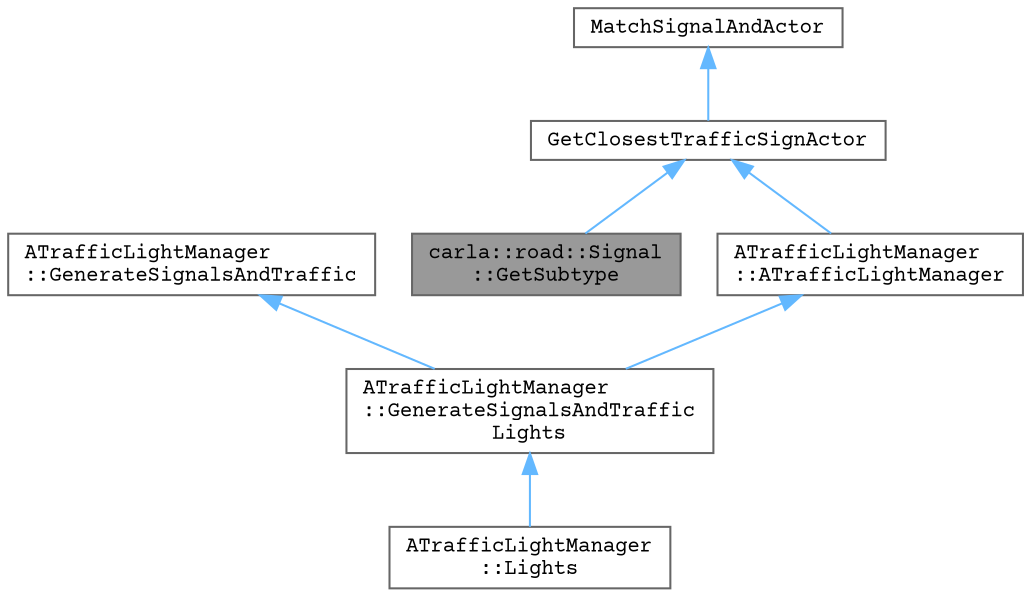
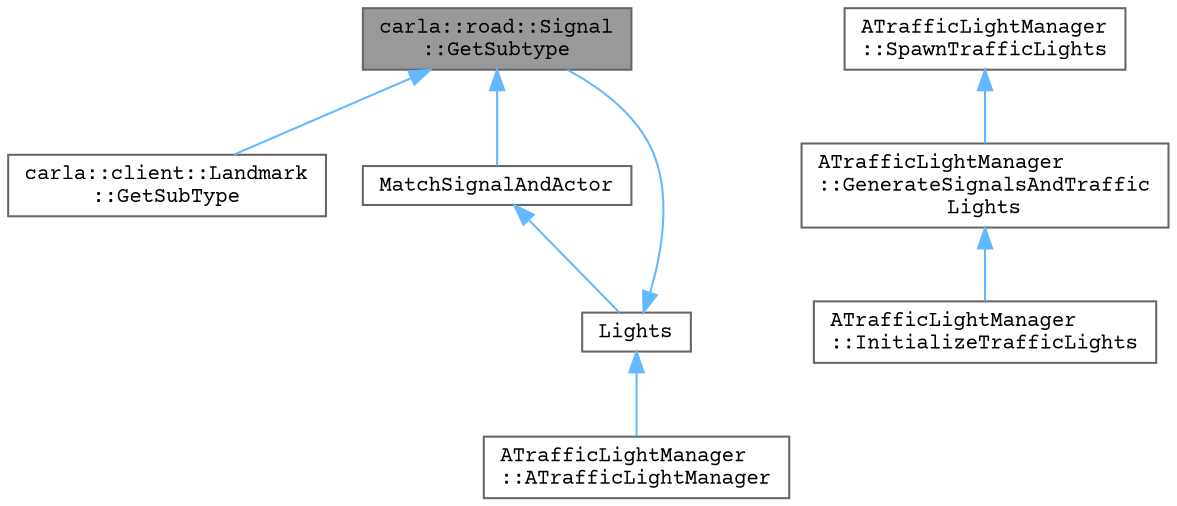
edge "MatchSignalAndActor" -> "carla::road::Signal ::GetSubtype": added
node "GetClosestTrafficSignActor": label "GetClosestTrafficSignActor" -> "Lights"
node "carla::client::Landmark ::GetSubType": added
node "ATrafficLightManager ::GenerateSignalsAndTraffic": label "ATrafficLightManager ::GenerateSignalsAndTraffic" -> "ATrafficLightManager ::SpawnTrafficLights"
edge "ATrafficLightManager ::GenerateSignalsAndTraffic Lights" -> "ATrafficLightManager ::ATrafficLightManager": removed
node "ATrafficLightManager ::Lights": label "ATrafficLightManager ::Lights" -> "ATrafficLightManager ::InitializeTrafficLights"
